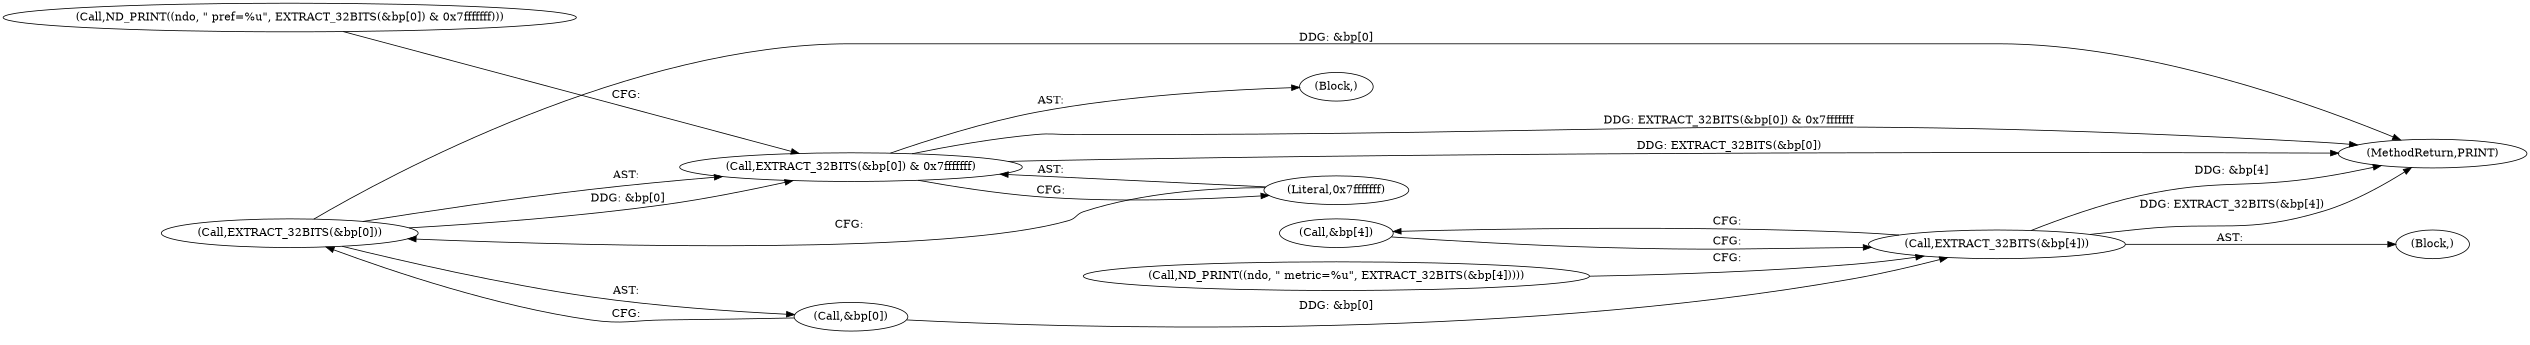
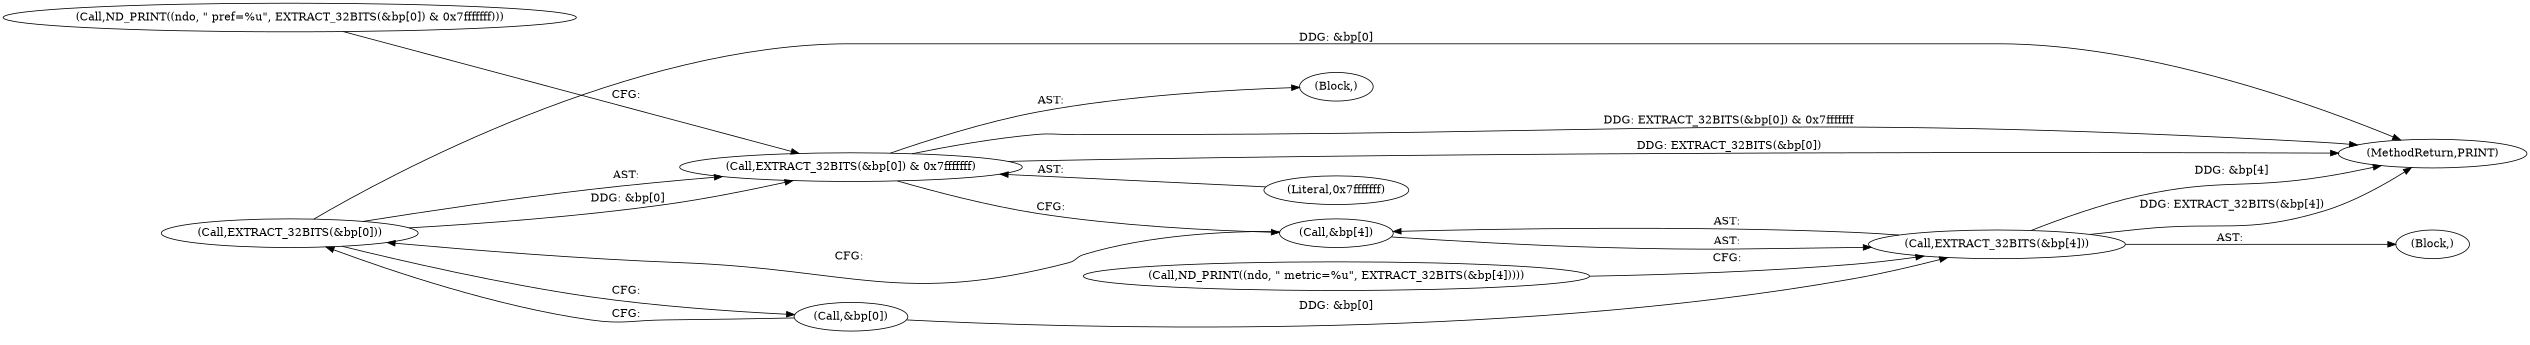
edge "(Call,EXTRACT_32BITS(&bp[0]) & 0x7fffffff)" -> "(Literal,0x7fffffff)": now "(Call,EXTRACT_32BITS(&bp[0]) & 0x7fffffff)" -> "(Call,&bp[4])"
edge "(Call,EXTRACT_32BITS(&bp[4]))" -> "(Call,&bp[4])": label "CFG: " -> "AST: "
edge "(Call,&bp[4])" -> "(Call,EXTRACT_32BITS(&bp[4]))": label "CFG: " -> "AST: "
edge "(Literal,0x7fffffff)" -> "(Call,EXTRACT_32BITS(&bp[0]))": now "(Call,&bp[4])" -> "(Call,EXTRACT_32BITS(&bp[0]))"
edge "(Call,EXTRACT_32BITS(&bp[0]))" -> "(Call,&bp[0])": label "AST: " -> "CFG: "
